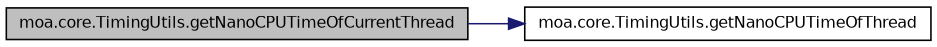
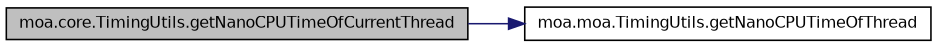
node "moa.core.TimingUtils.getNanoCPUTimeOfThread": label "moa.core.TimingUtils.getNanoCPUTimeOfThread" -> "moa.moa.TimingUtils.getNanoCPUTimeOfThread"
